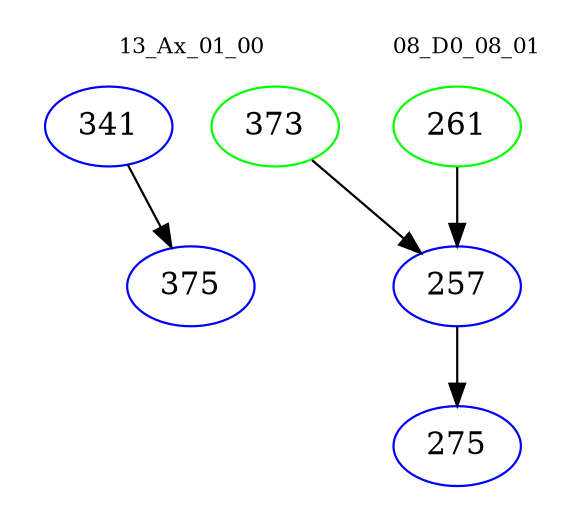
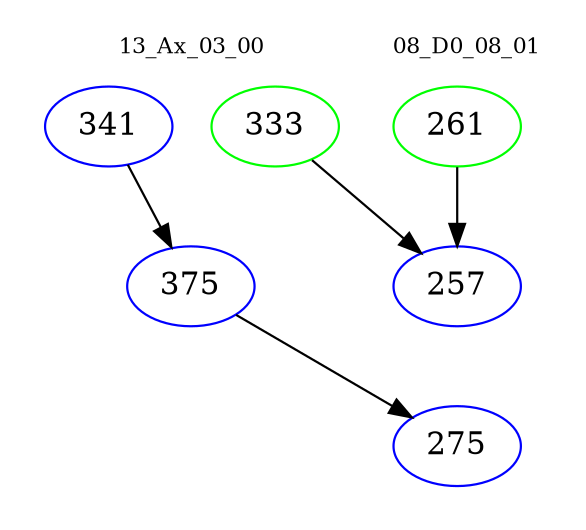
cluster "13_Ax_01_00": label "13_Ax_01_00" -> "13_Ax_03_00"
node "373": label "373" -> "333"
edge "257" -> "275": now "375" -> "275"
